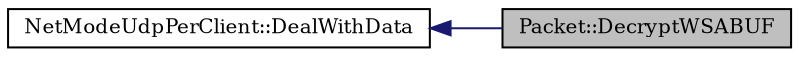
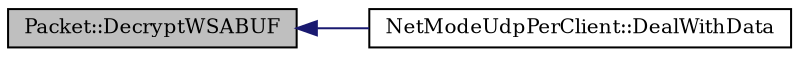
edge "Packet::DecryptWSABUF" -> "NetModeUdpPerClient::DealWithData": reversed
